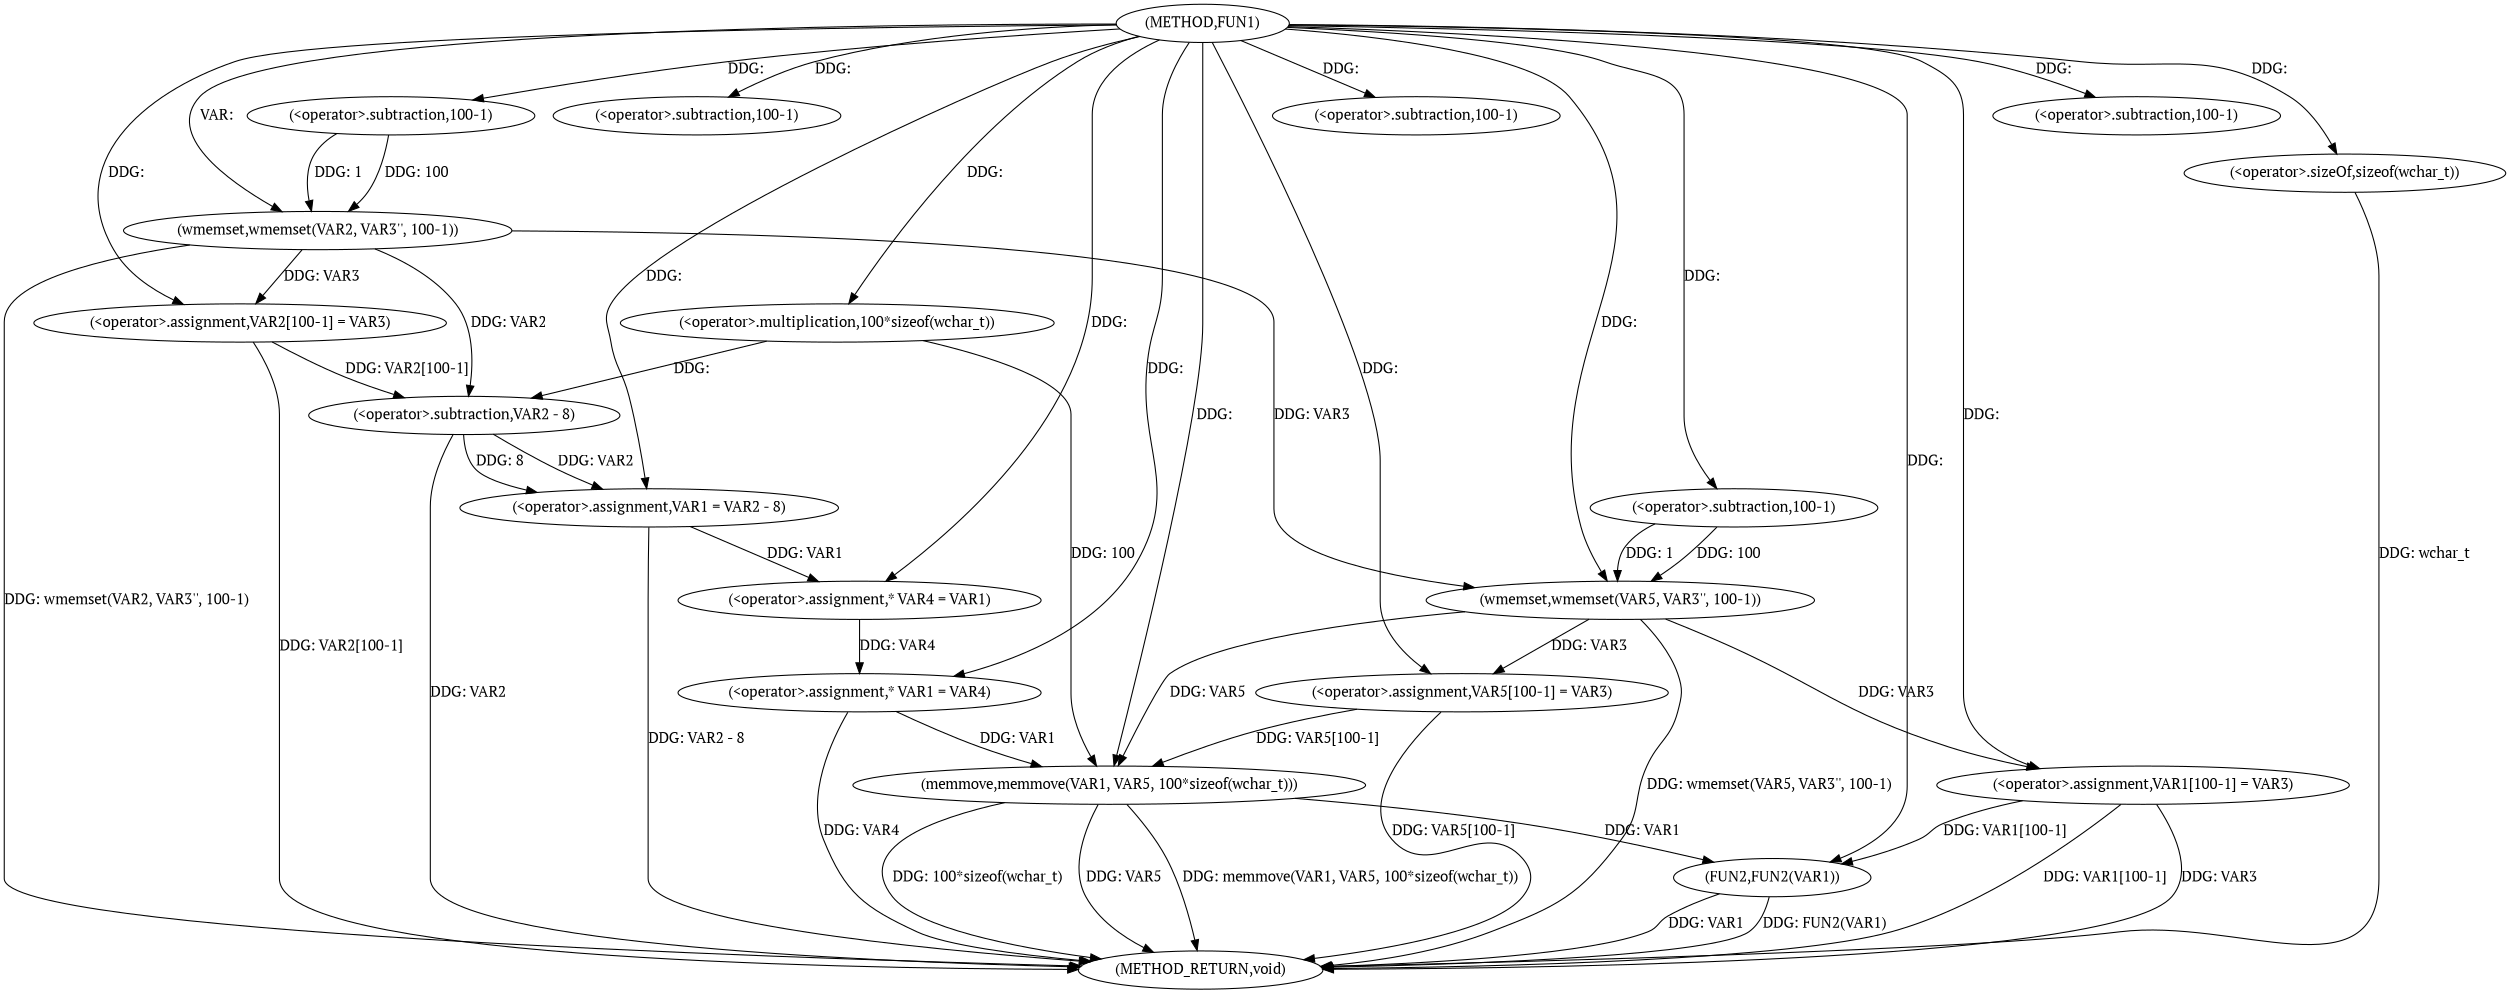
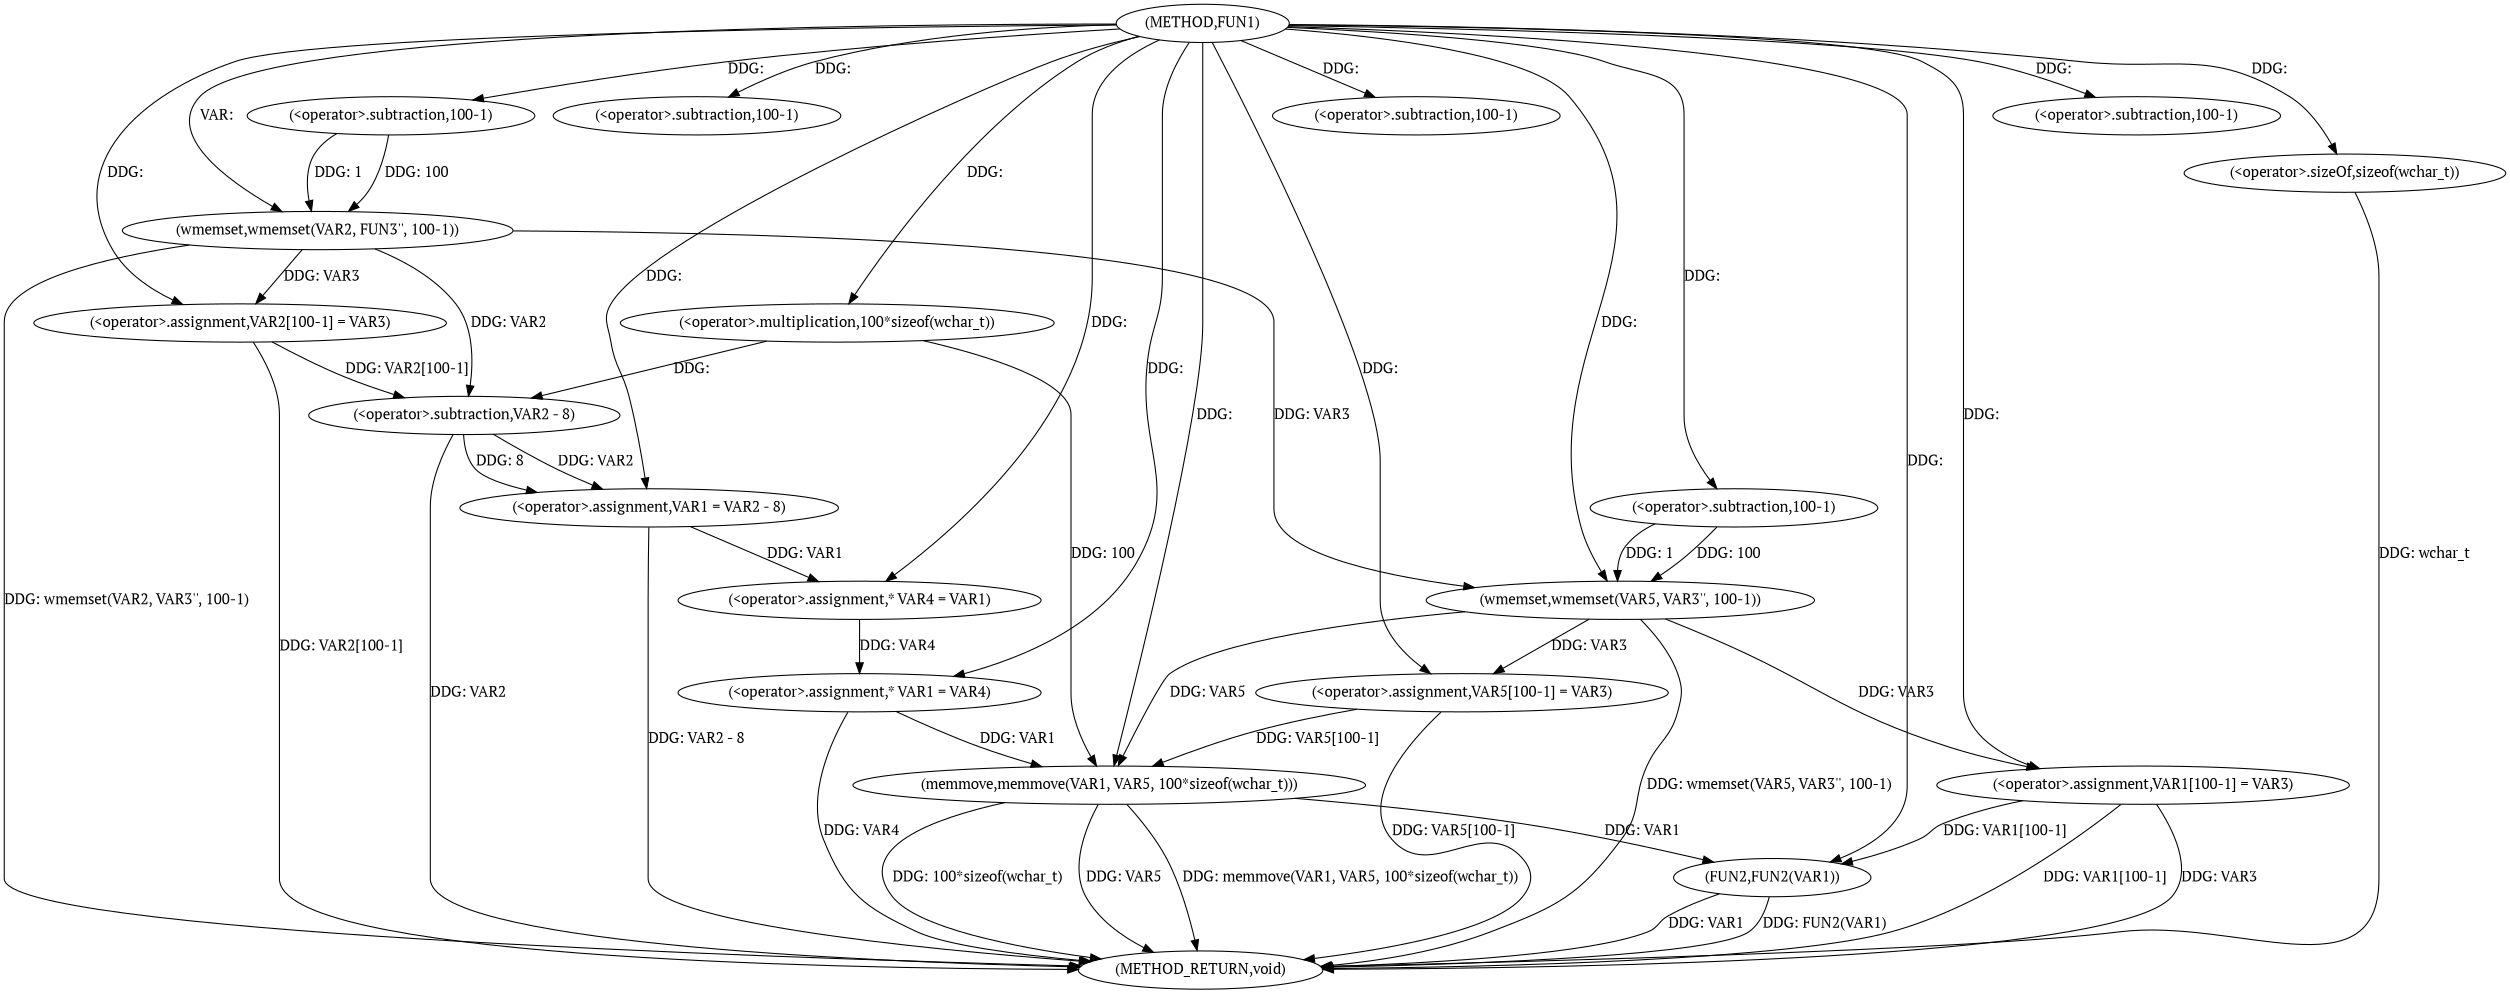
node "(wmemset,wmemset(VAR2, VAR3'', 100-1))": label "(wmemset,wmemset(VAR2, VAR3'', 100-1))" -> "(wmemset,wmemset(VAR2, FUN3'', 100-1))"
